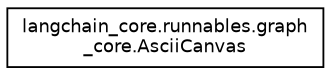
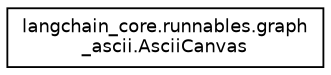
node "langchain_core.runnables.graph _core.AsciiCanvas": label "langchain_core.runnables.graph _core.AsciiCanvas" -> "langchain_core.runnables.graph _ascii.AsciiCanvas"
